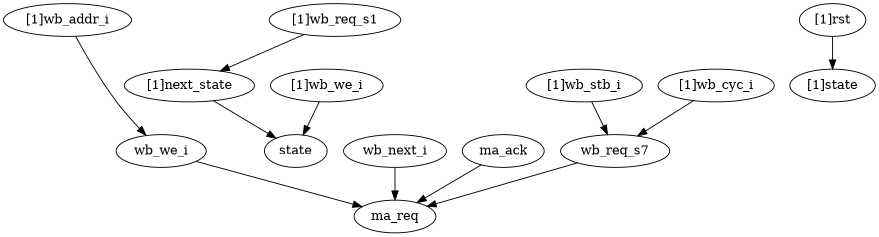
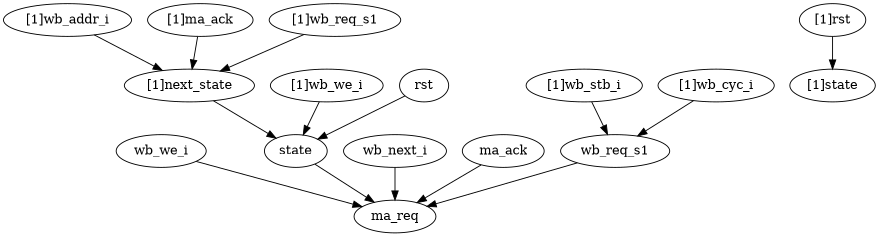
node "[1]ma_ack": added
edge "[1]wb_addr_i" -> "wb_we_i": now "[1]wb_addr_i" -> "[1]next_state"
node "rst": added
node "wb_req_s7": label "wb_req_s7" -> "wb_req_s1"
edge "state" -> "ma_req": added
